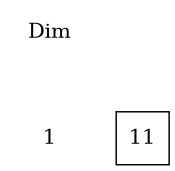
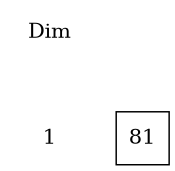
node "11": label "11" -> "81"
